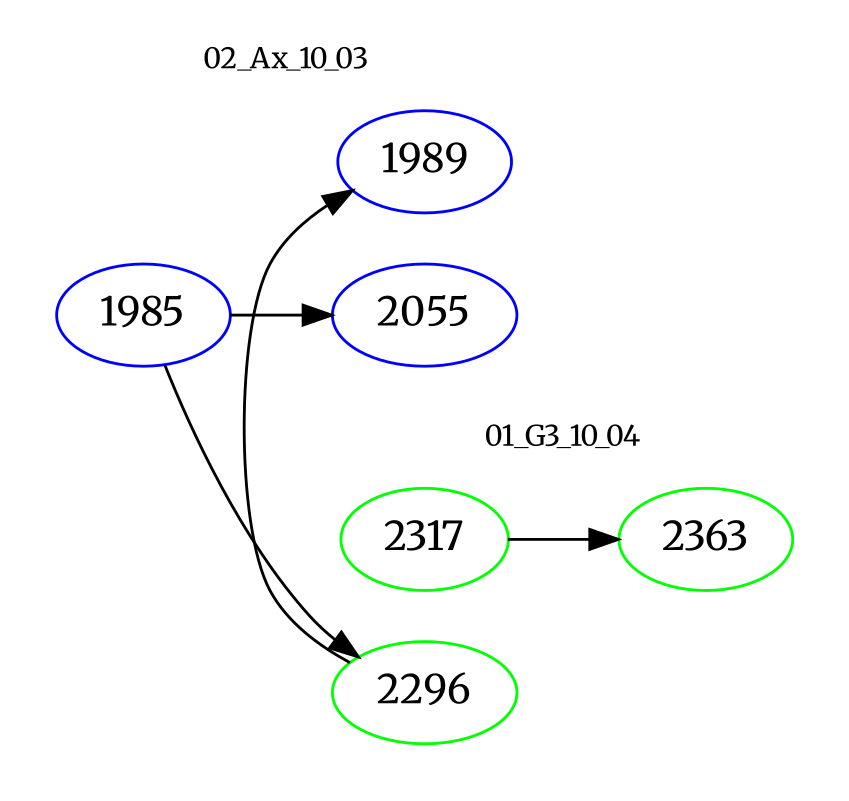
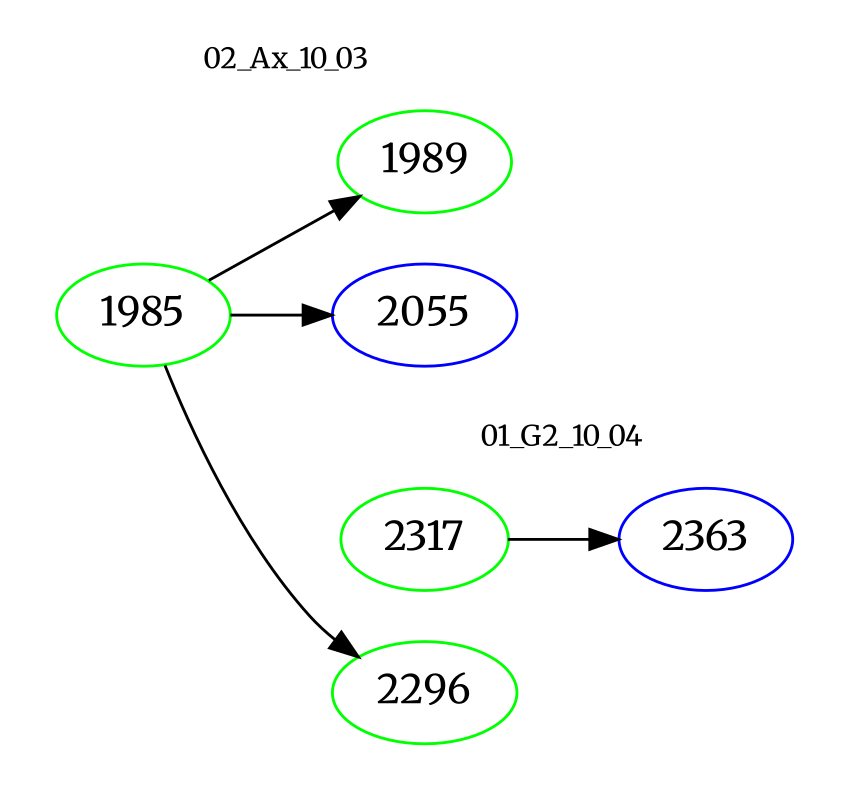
node "1989": color blue -> green
node "1985": color blue -> green
cluster "01_G3_10_04": label "01_G3_10_04" -> "01_G2_10_04"
edge "2296" -> "1989": now "1985" -> "1989"
node "2363": color green -> blue
